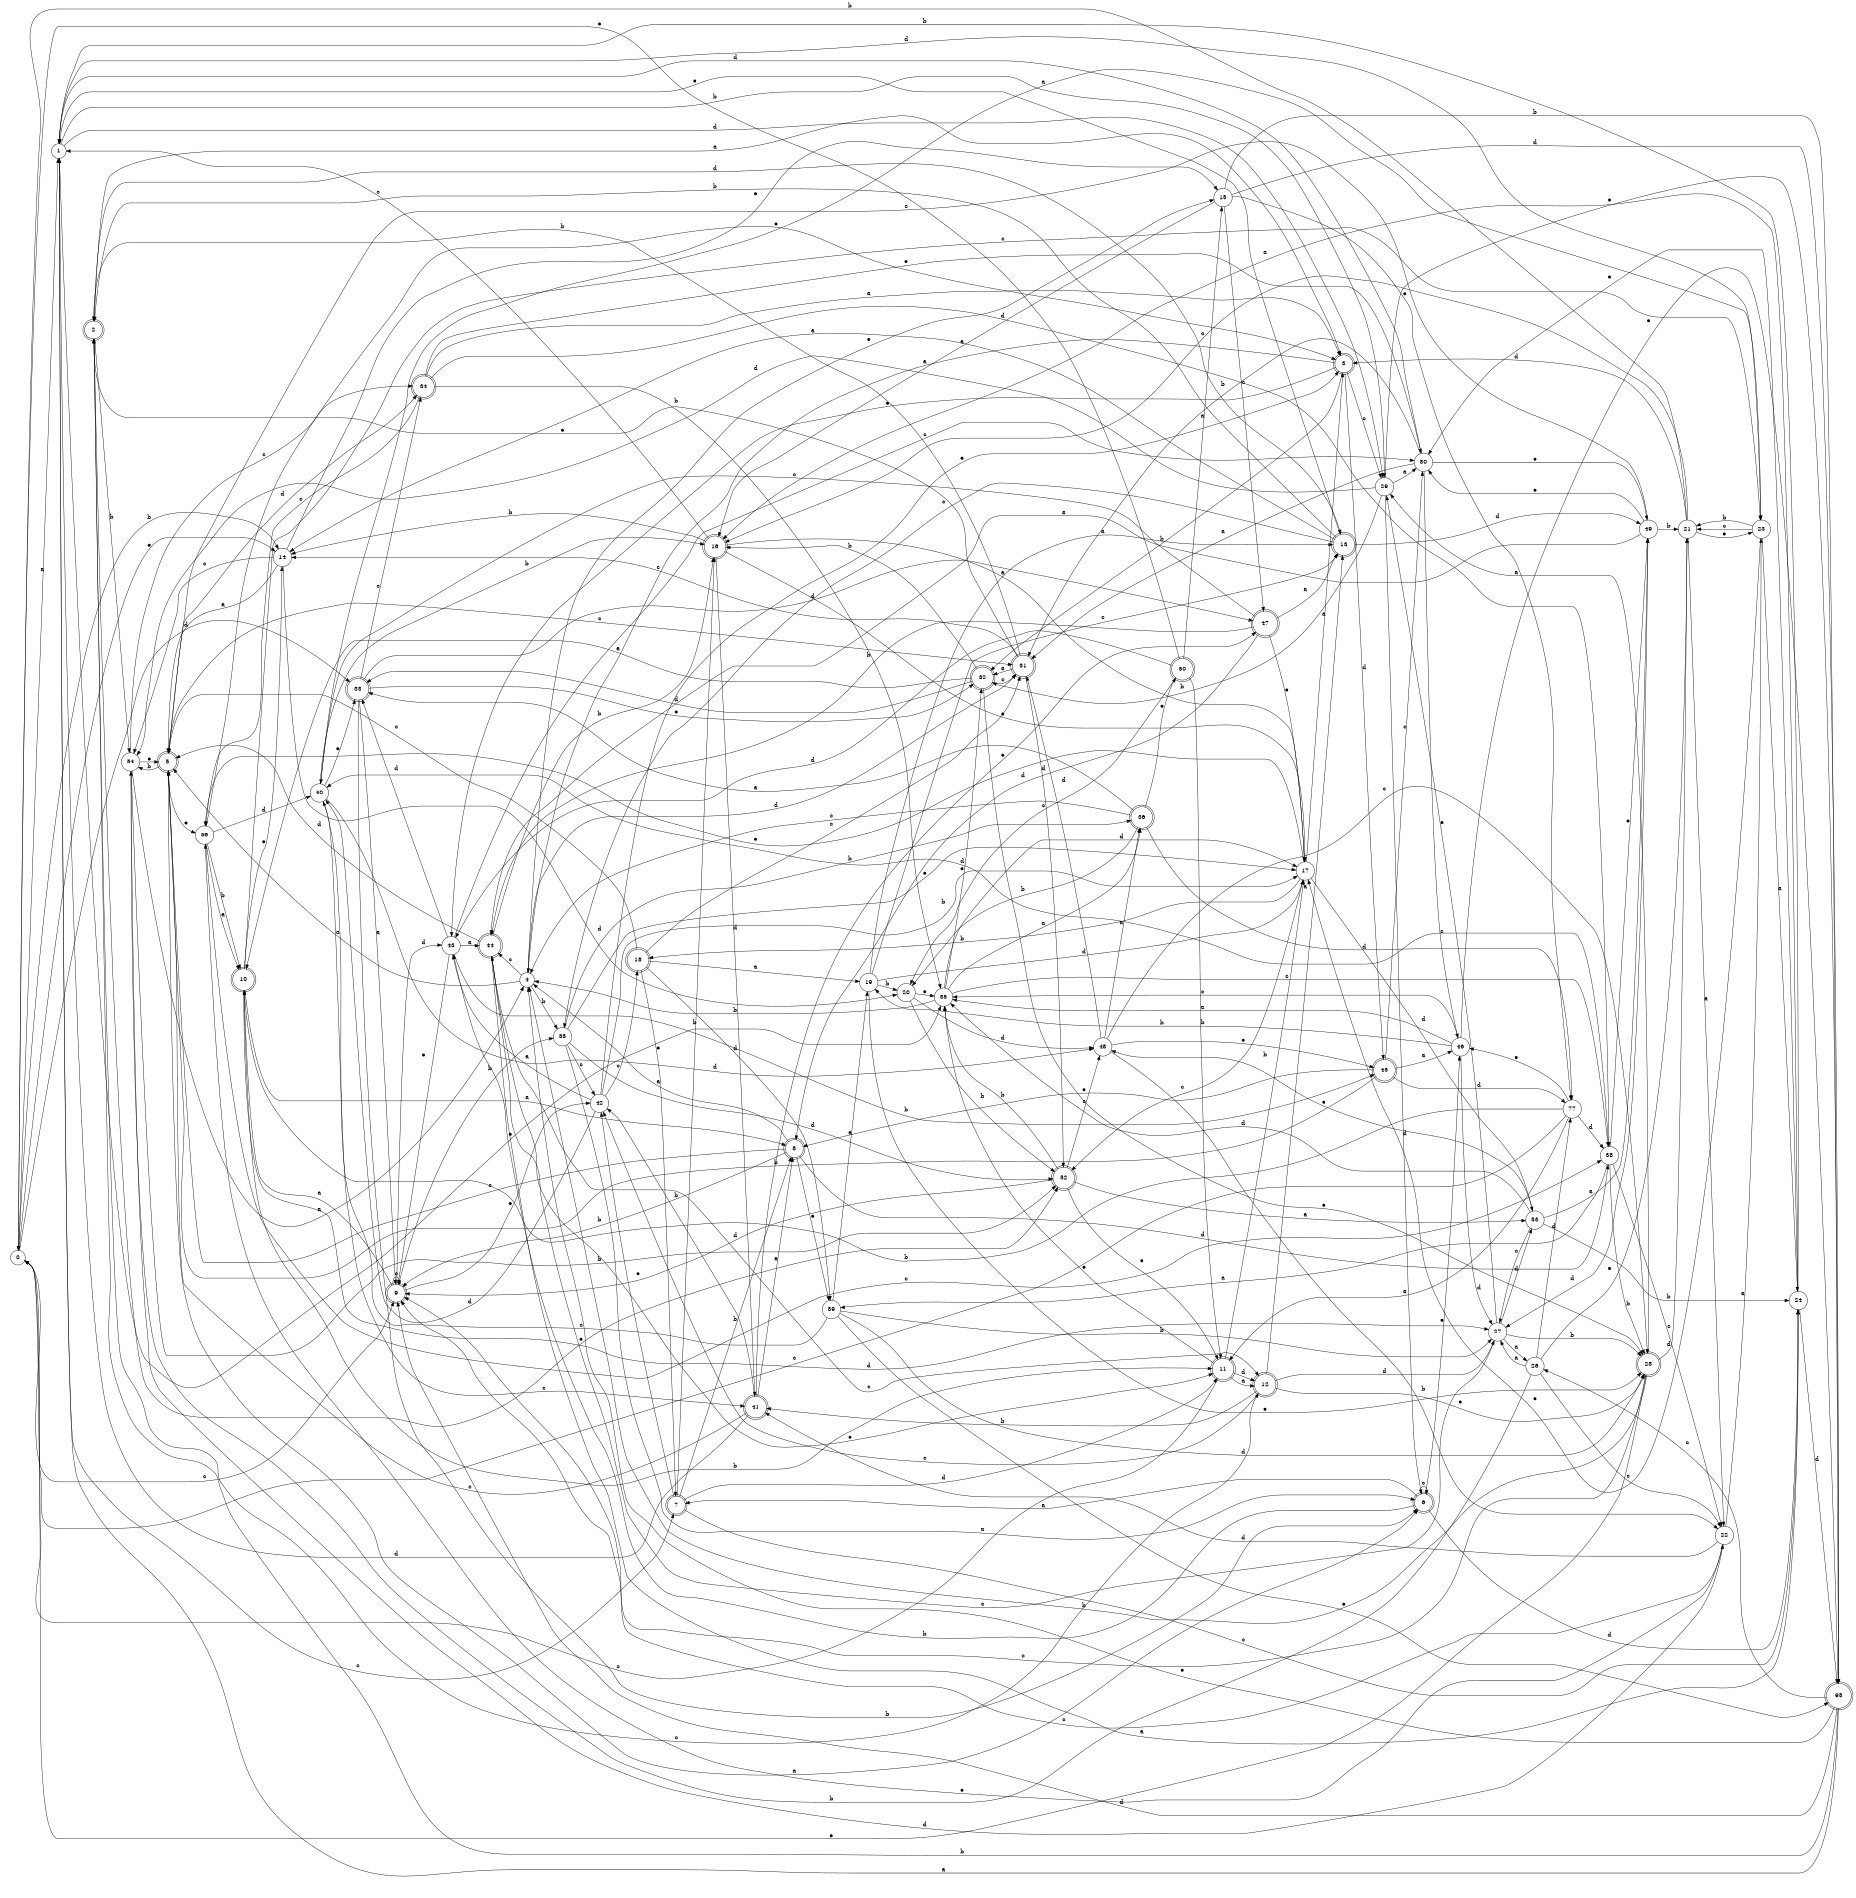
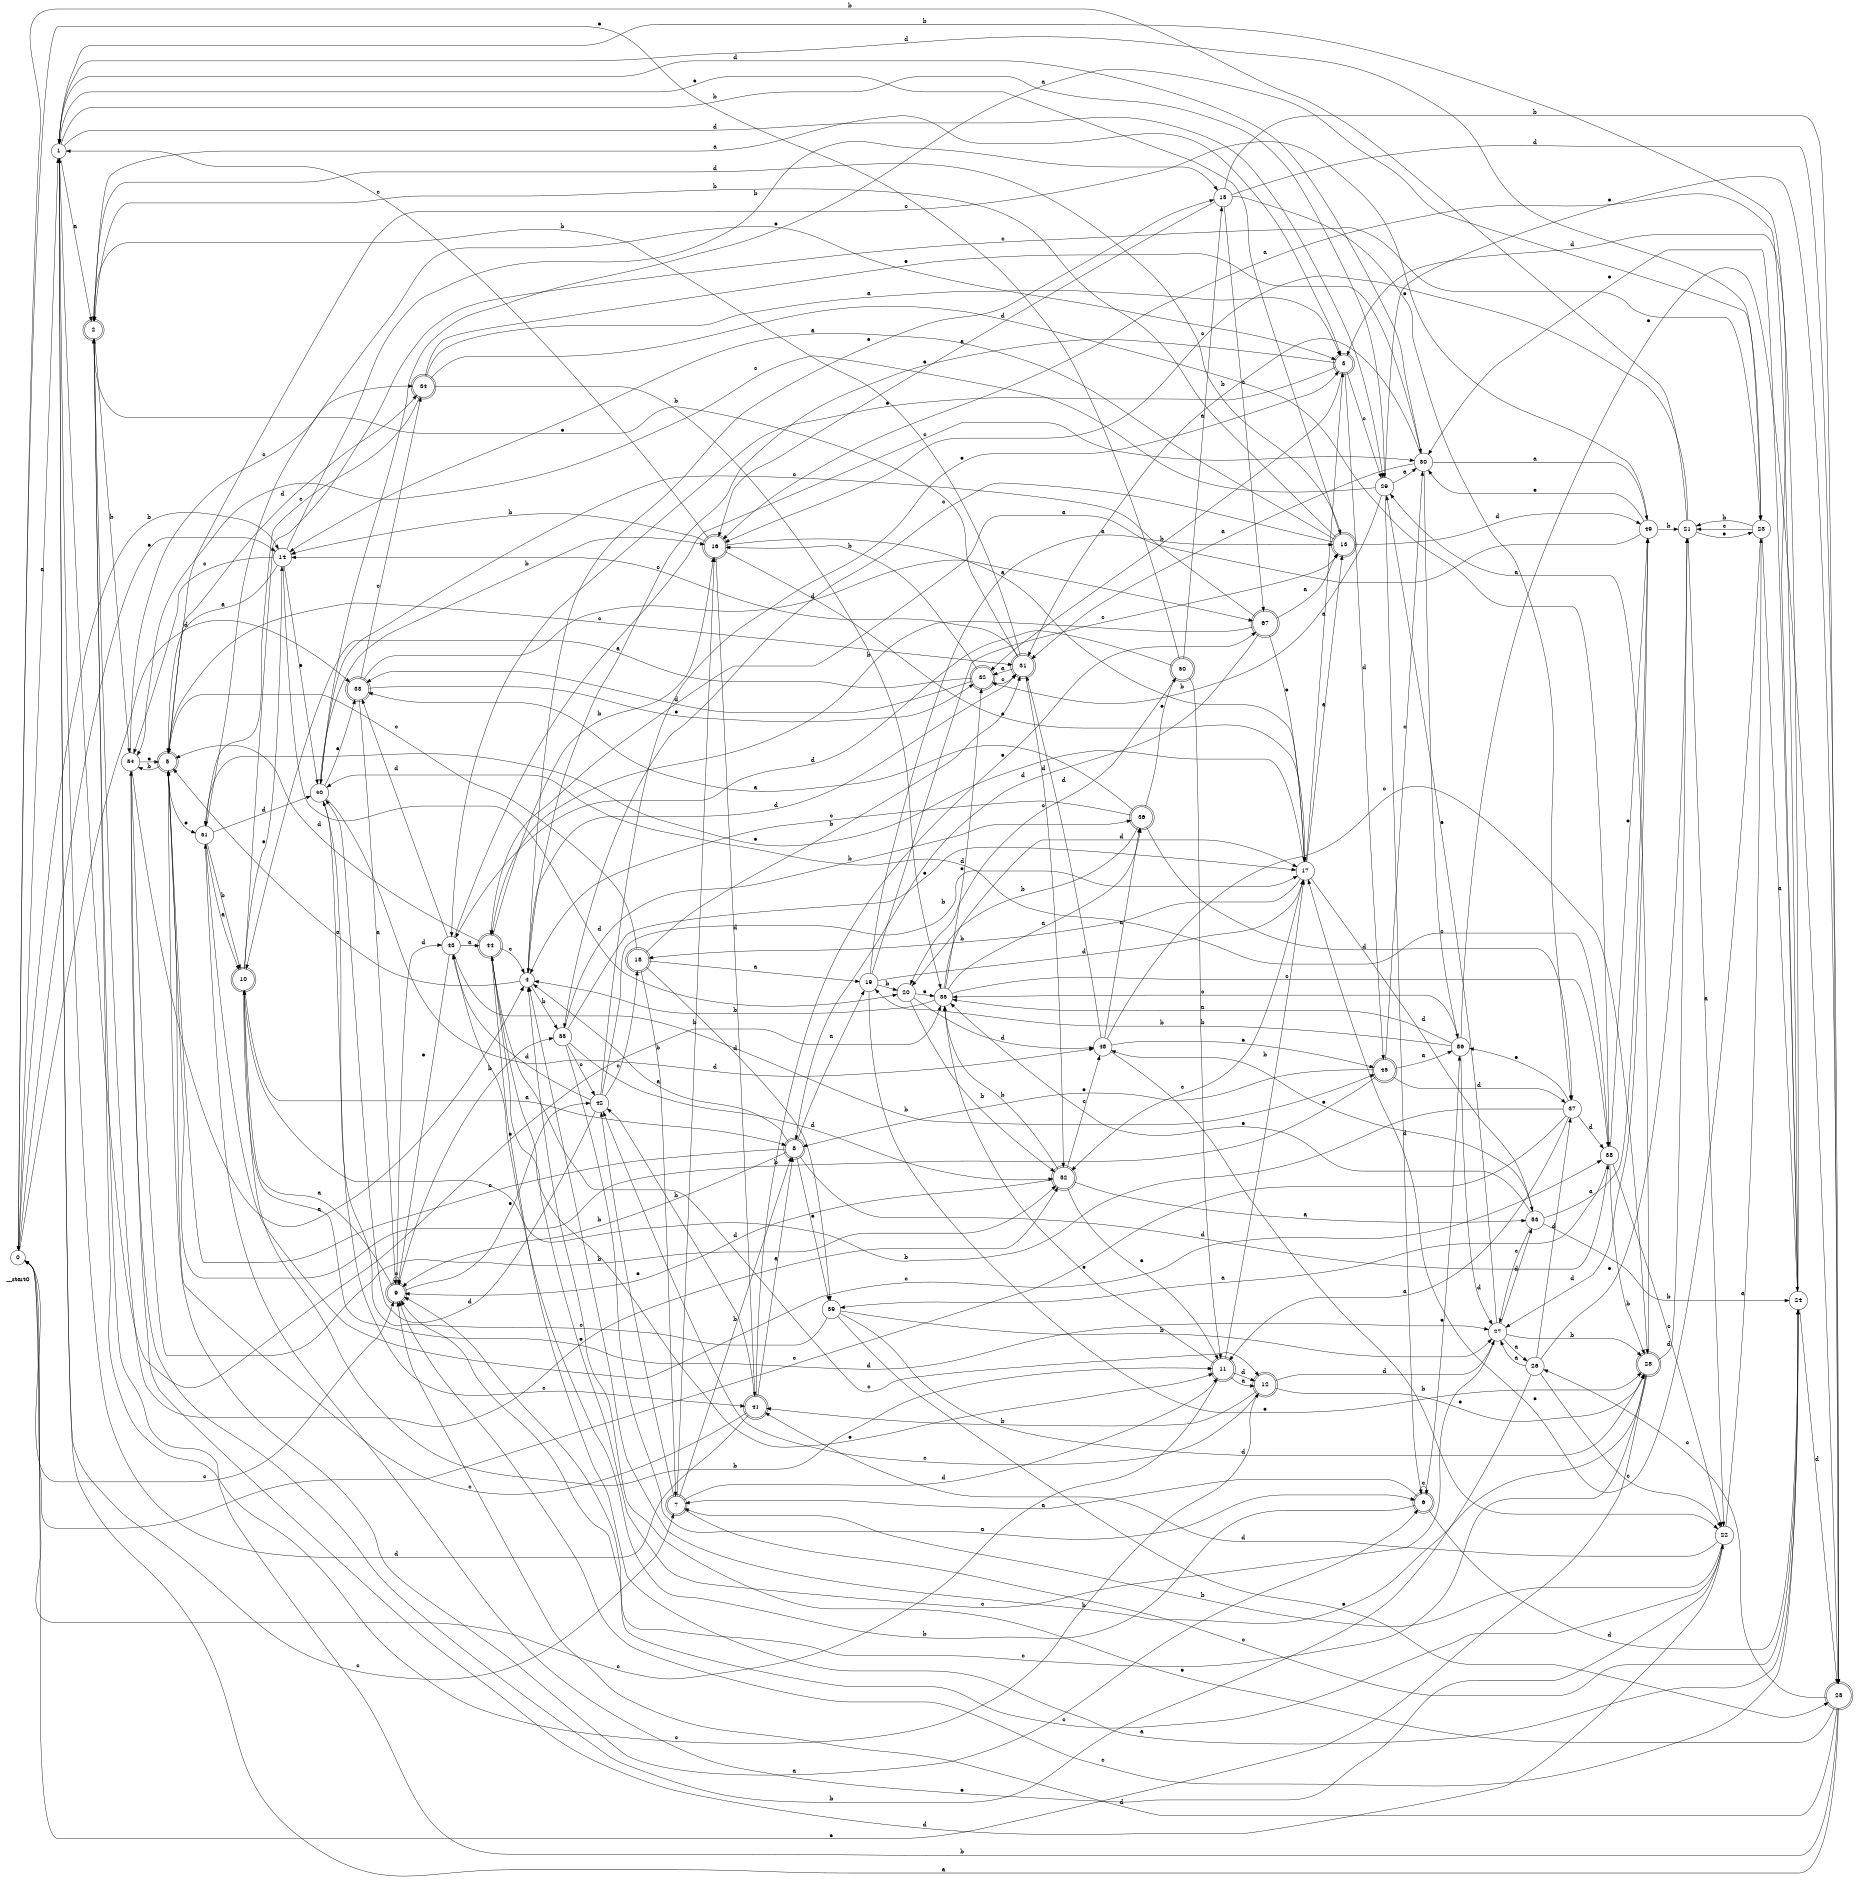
edge "14" -> "15": label "e" -> "b"
edge "1" -> "2": added, label "a"
edge "3" -> "4": label "a" -> "e"
edge "21" -> "3": now "24" -> "3"
edge "29" -> "54": label "d" -> "c"
edge "30" -> "49": label "e" -> "a"
node "47": label "47" -> "67"
edge "14" -> "40": added, label "e"
edge "18" -> "31": label "c" -> "b"
node "56": label "56" -> "51"
edge "4" -> "44": reversed
edge "12" -> "13": now "17" -> "13"
node "46": label "46" -> "86"
edge "18" -> "7": label "e" -> "b"
edge "42" -> "43": label "a" -> "d"
node "77": label "77" -> "37"
edge "53" -> "35": label "d" -> "e"
edge "39" -> "19": now "8" -> "19"
edge "32" -> "28": removed, label "e"
node "__start0": added
edge "22" -> "7": added, label "b"
edge "33" -> "6": removed, label "b"
node "95": label "95" -> "25"
edge "24" -> "9": added, label "c"
